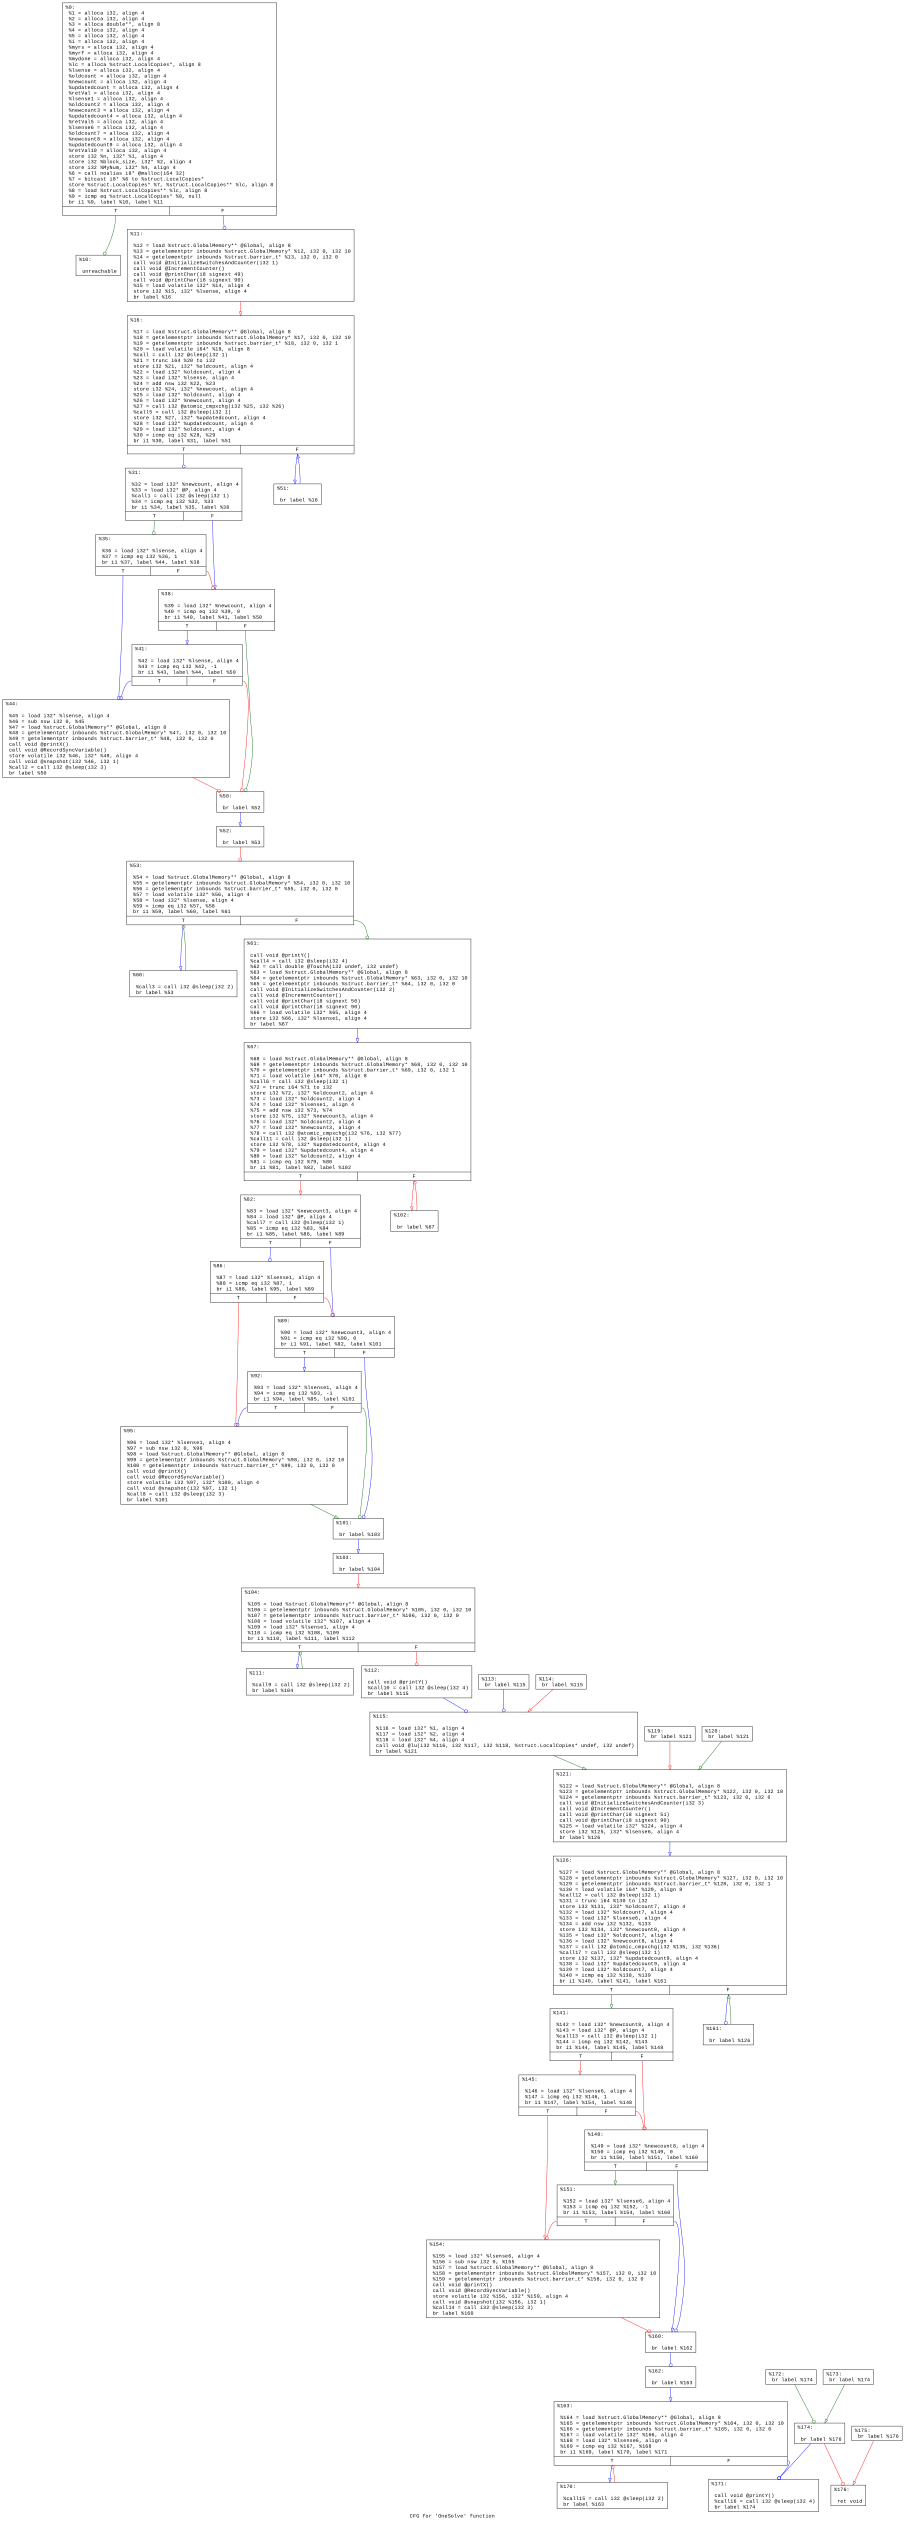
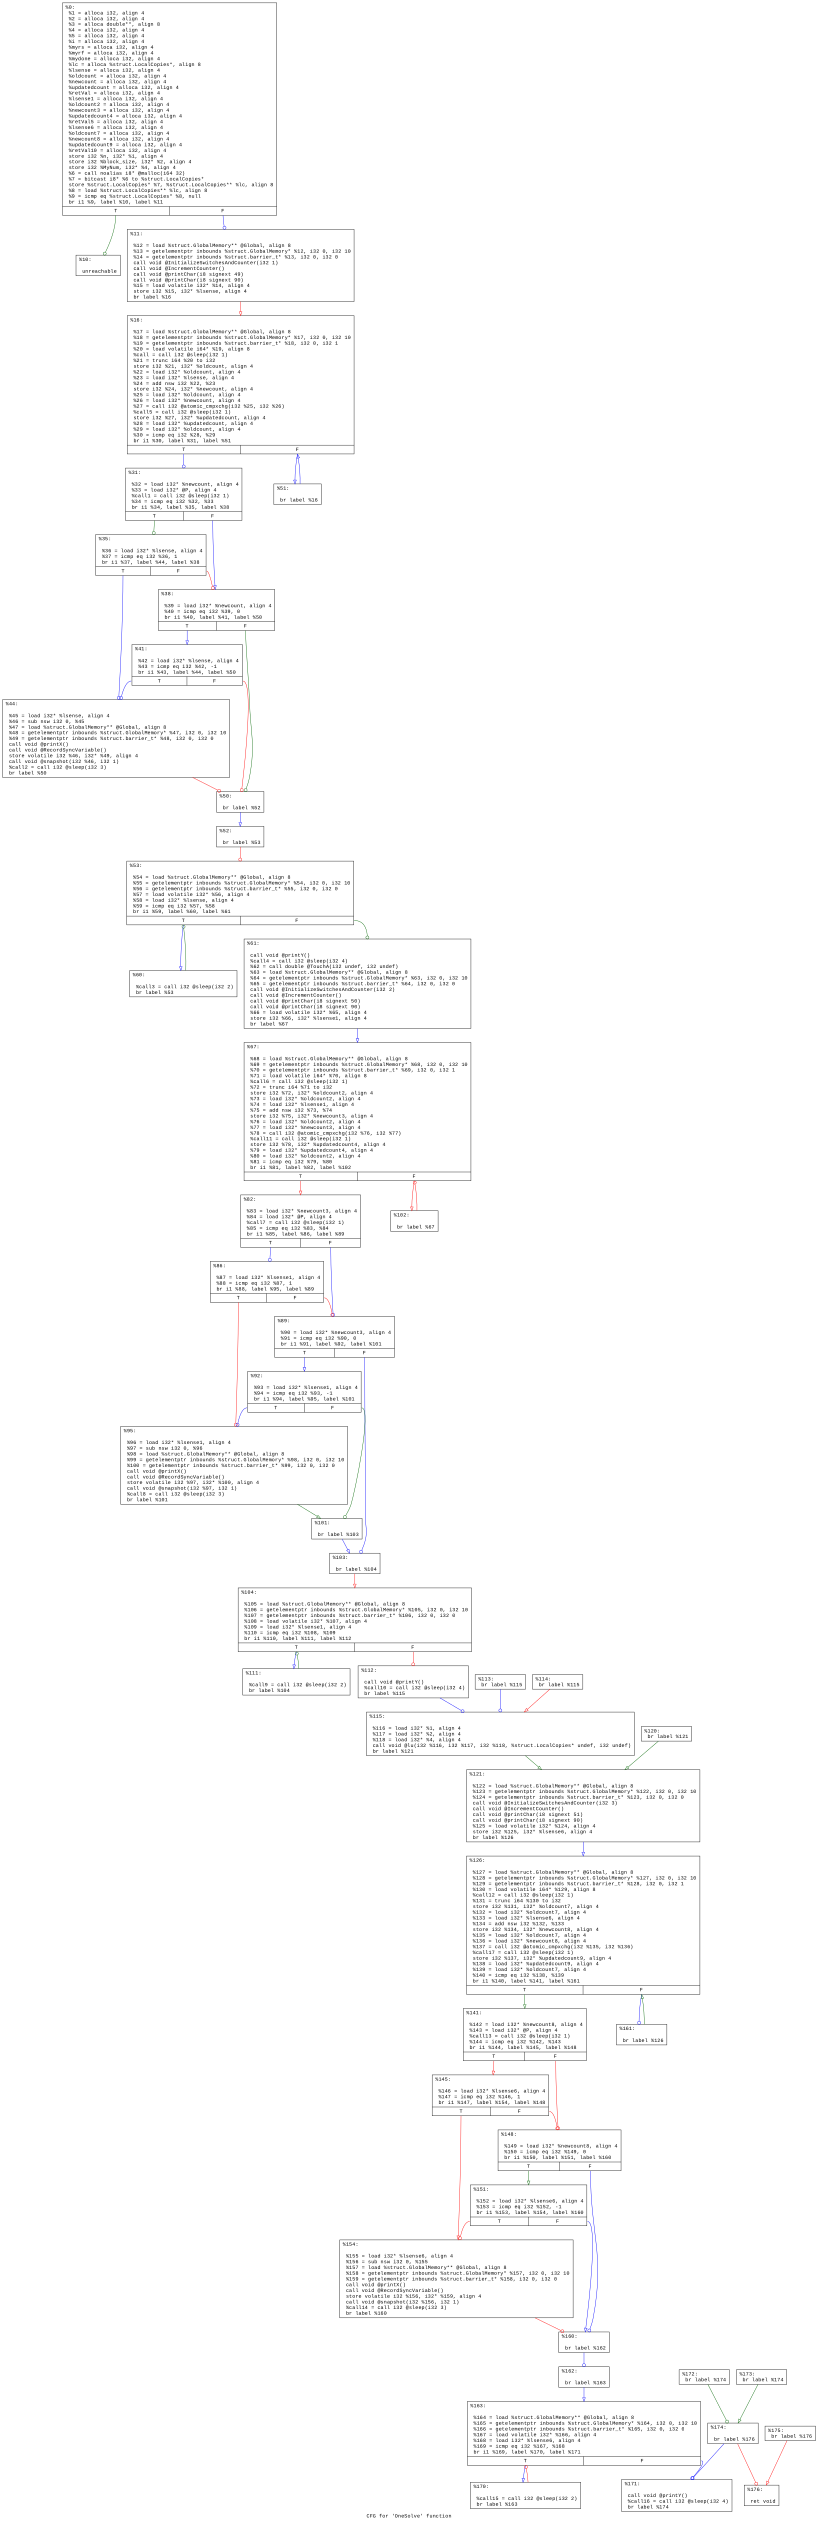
edge "%89:" -> "%101:": now "%89:" -> "%103:"
node "%119:": removed
